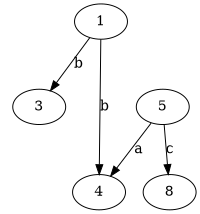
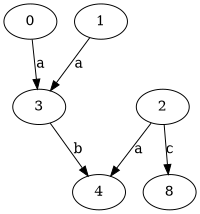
node "0": added
edge "1" -> "3": label "b" -> "a"
edge "1" -> "4": now "3" -> "4"
node "5": label "5" -> "2"
